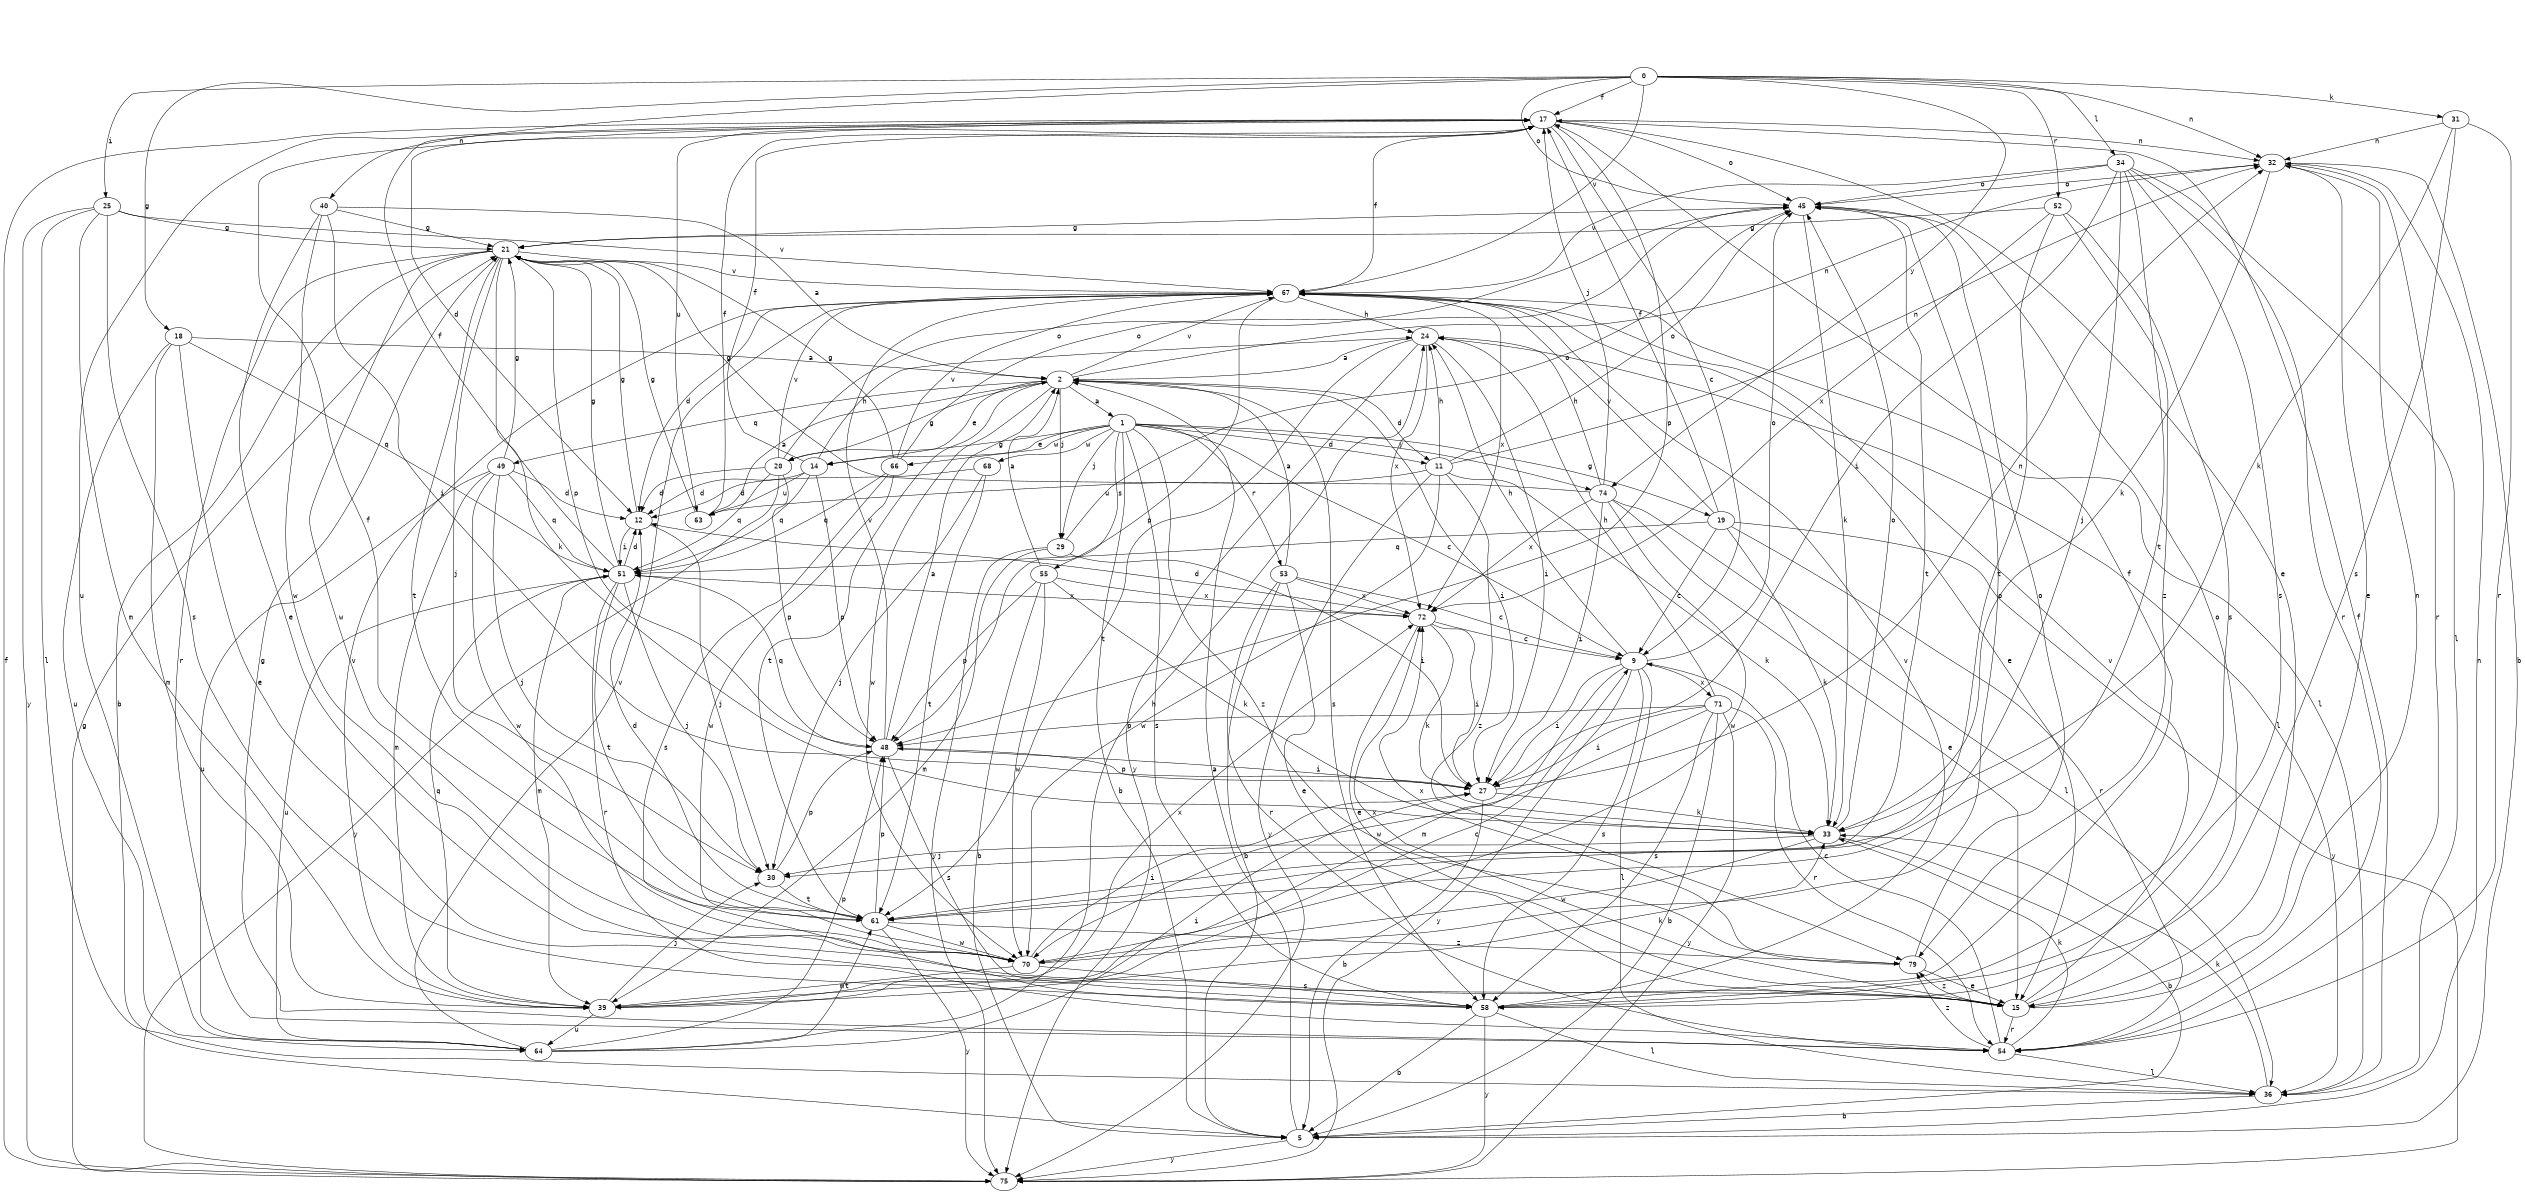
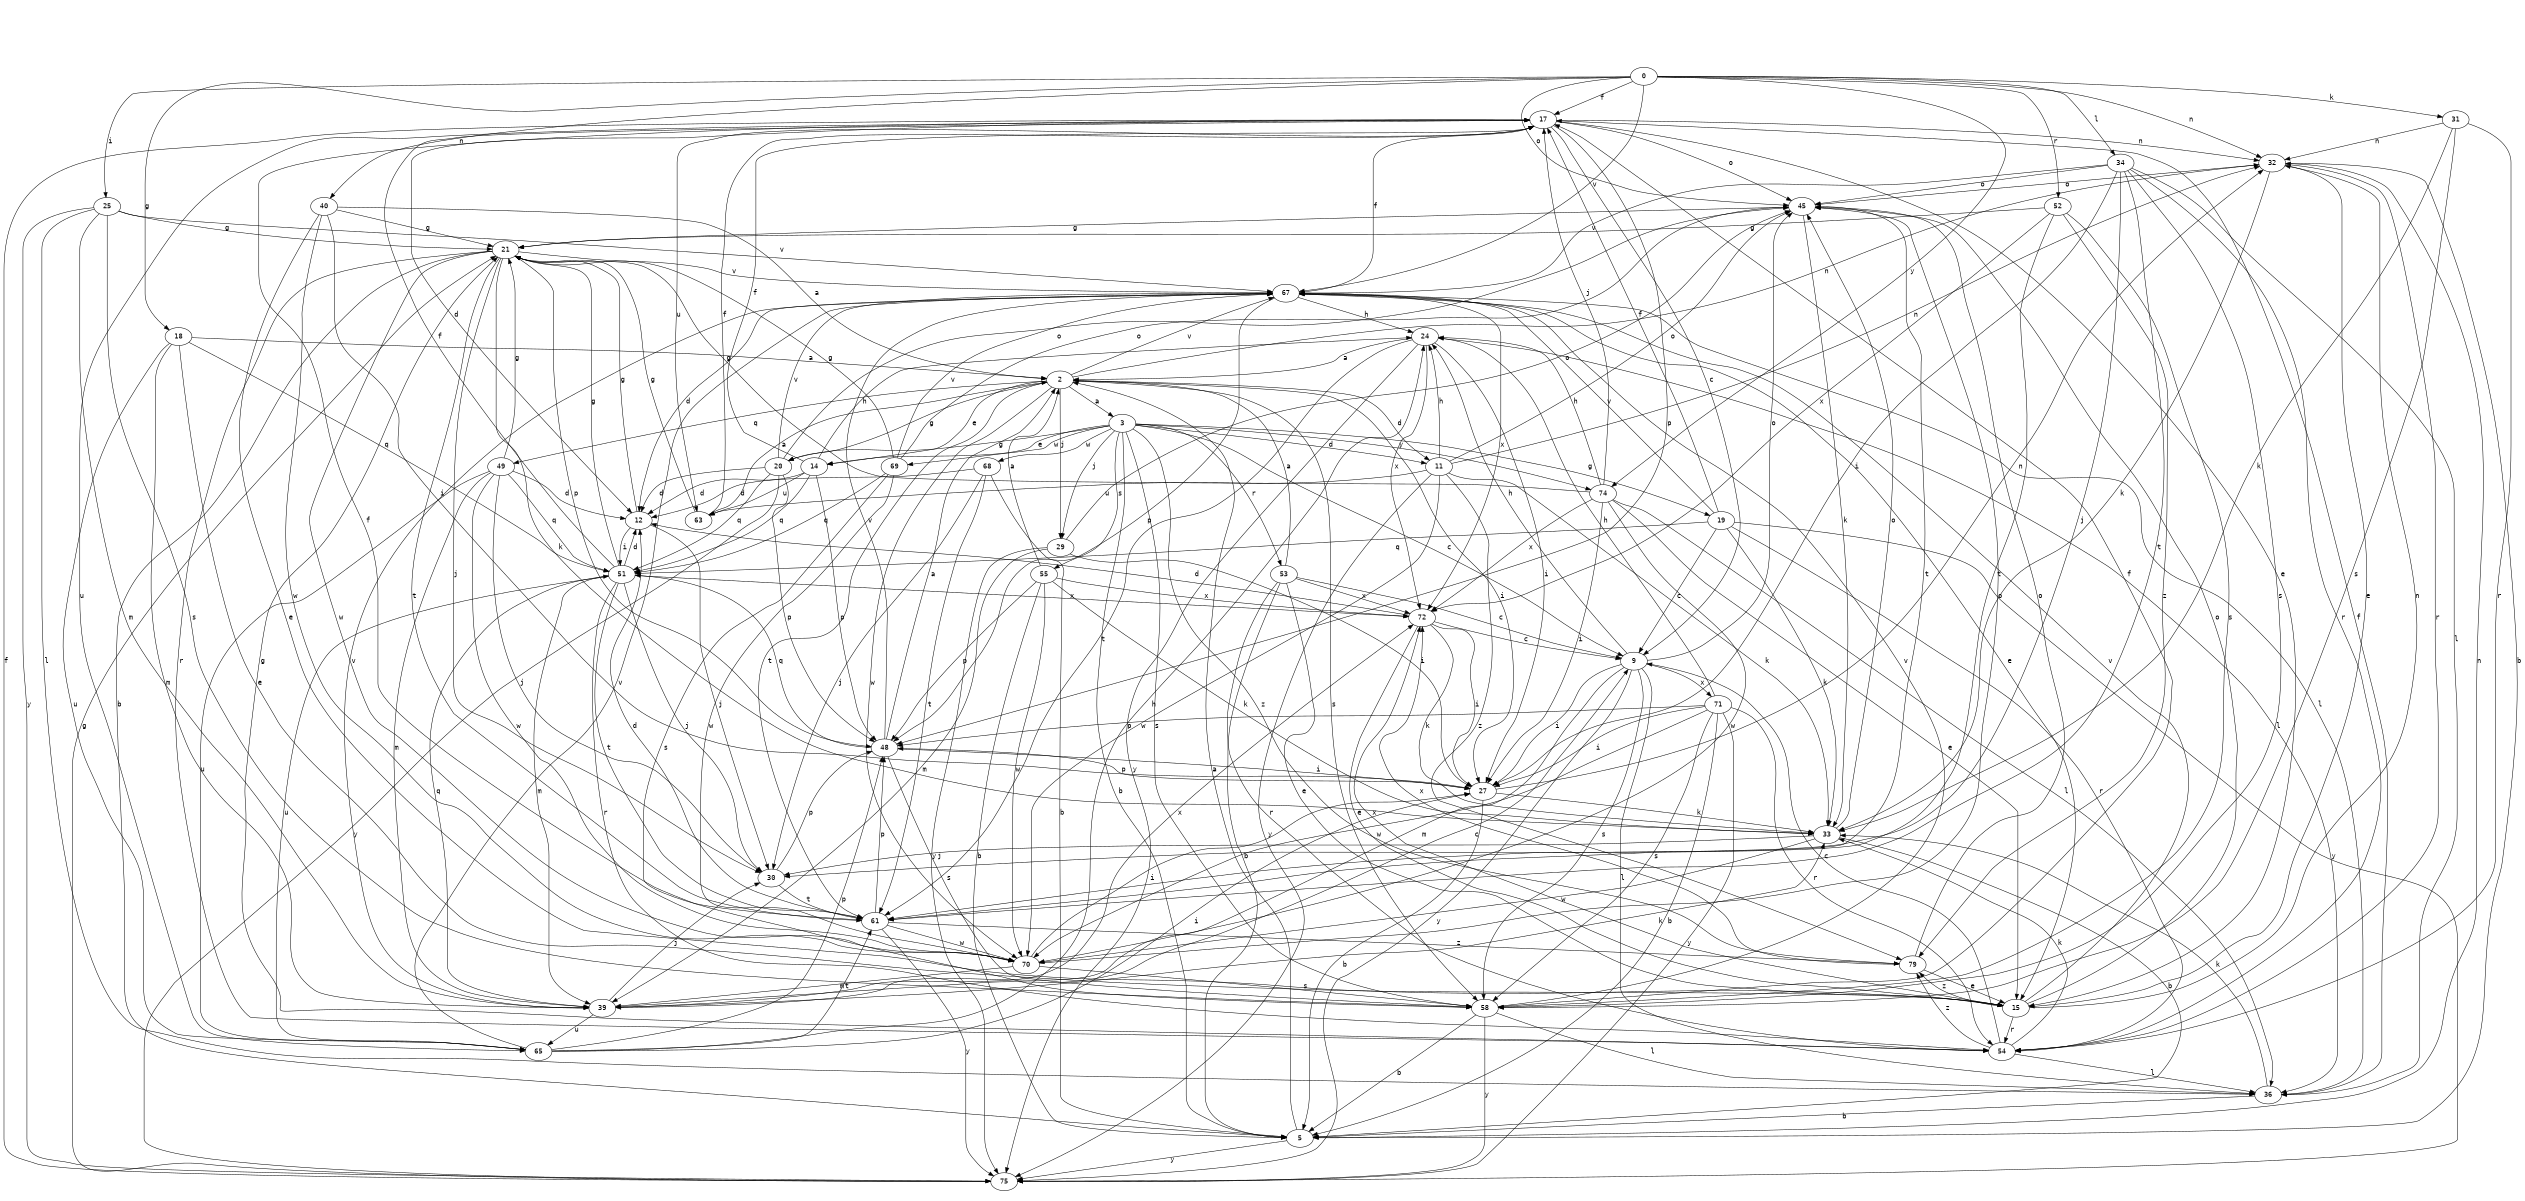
node "1": label "1" -> "3"
node "66": label "66" -> "69"
edge "68" -> "5": added, label "b"
node "64": label "64" -> "65"
